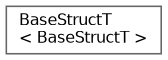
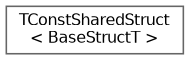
node "BaseStructT < BaseStructT >": label "BaseStructT < BaseStructT >" -> "TConstSharedStruct < BaseStructT >"
